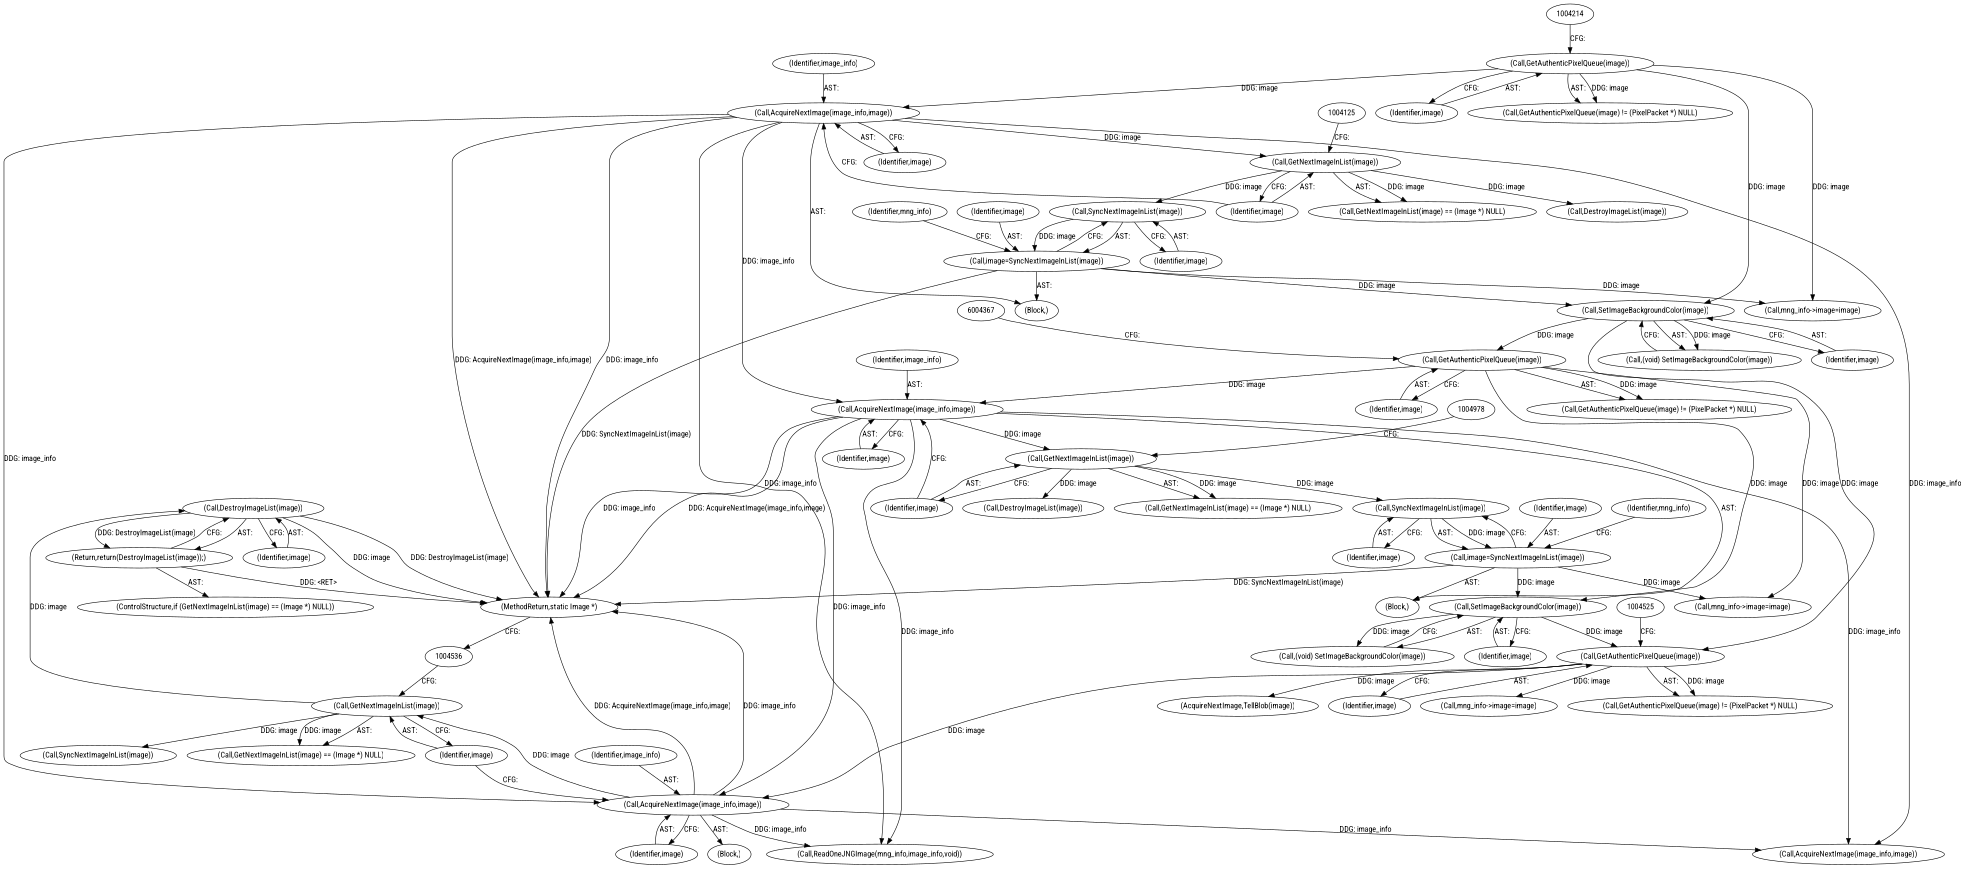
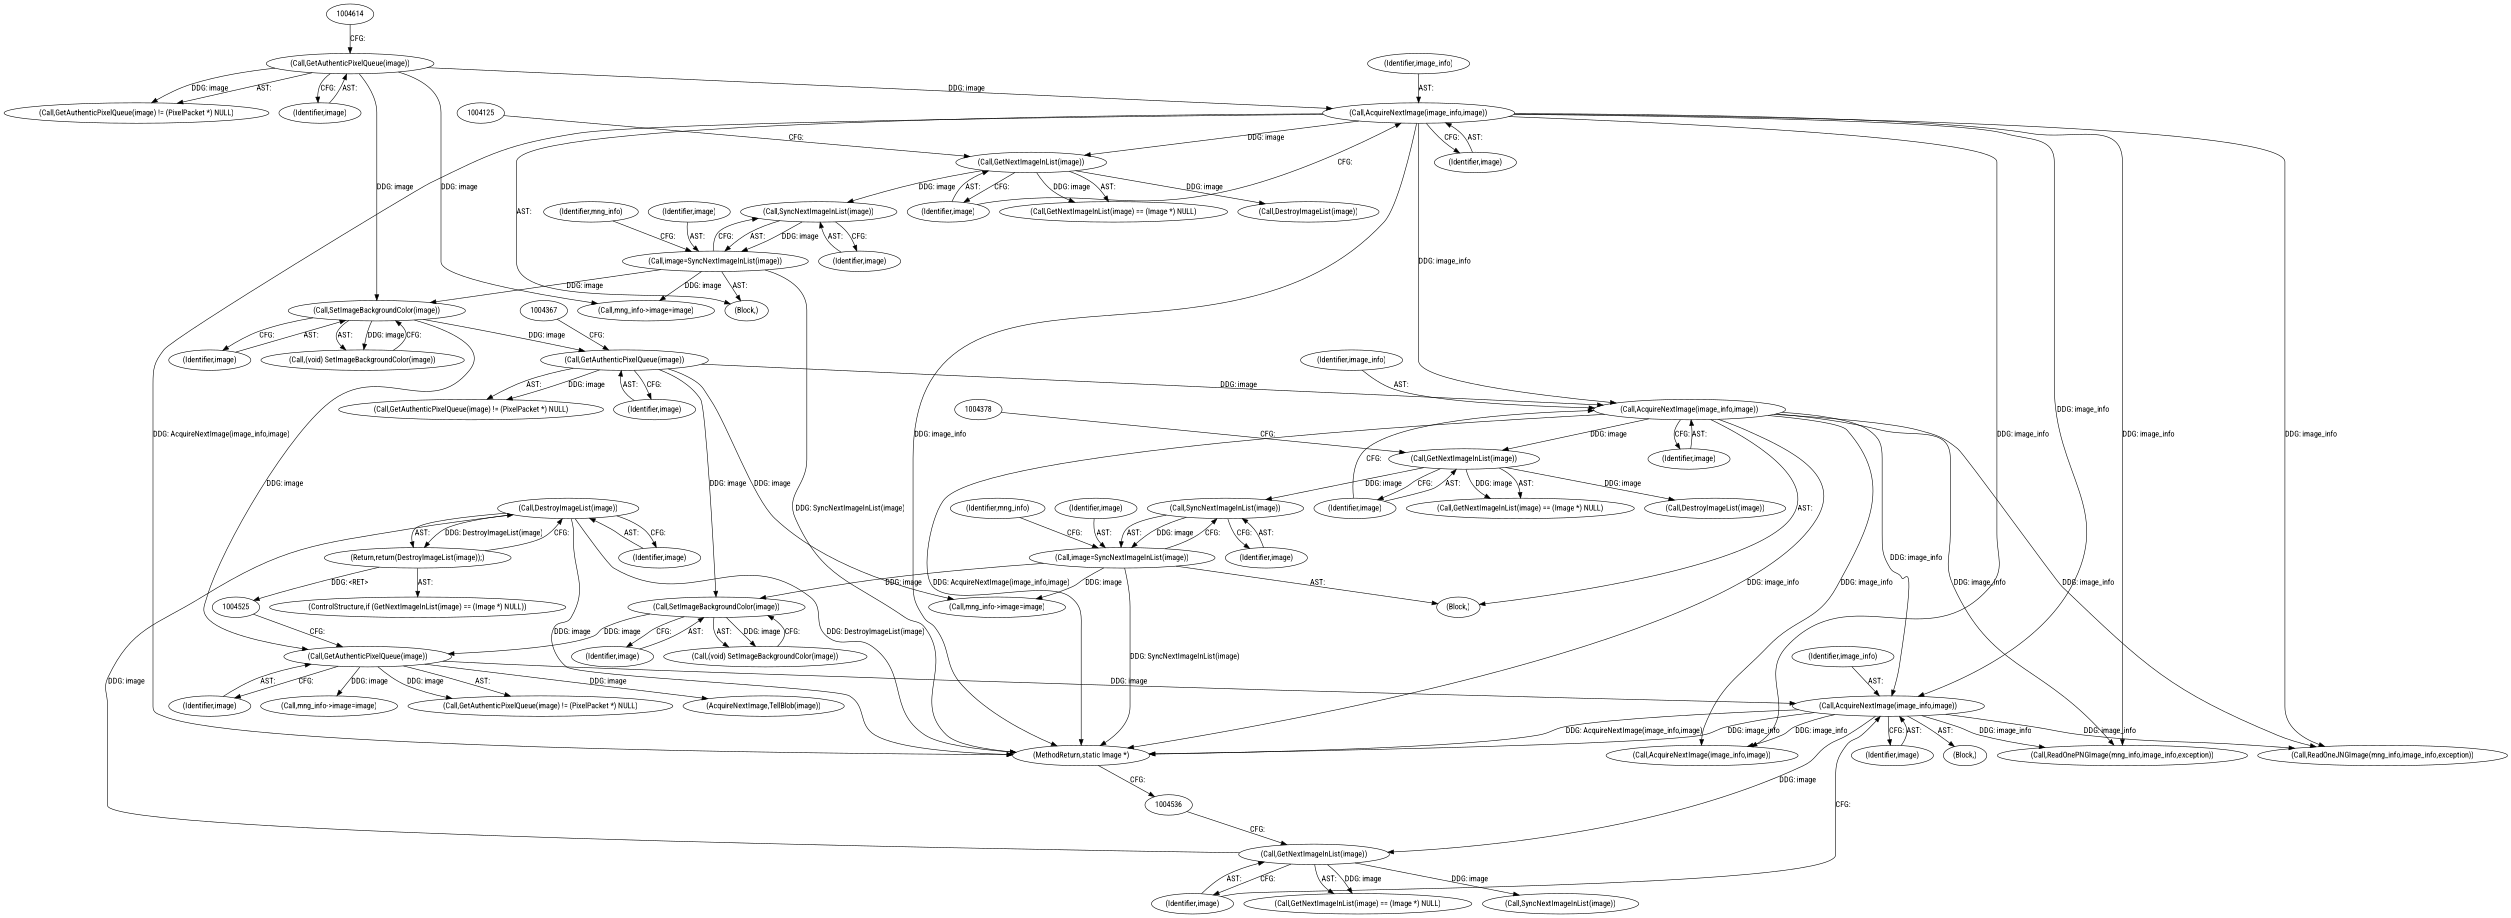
node "1004214": label "1004214" -> "1004614"
node "6004367": label "6004367" -> "1004367"
node "1004978": label "1004978" -> "1004378"
edge "(Return,return(DestroyImageList(image));)" -> "(MethodReturn,static Image *)": now "(Return,return(DestroyImageList(image));)" -> "1004525"
node "(Call,ReadOnePNGImage(mng_info,image_info,exception))": added
node "(Call,ReadOneJNGImage(mng_info,image_info,void))": label "(Call,ReadOneJNGImage(mng_info,image_info,void))" -> "(Call,ReadOneJNGImage(mng_info,image_info,exception))"
